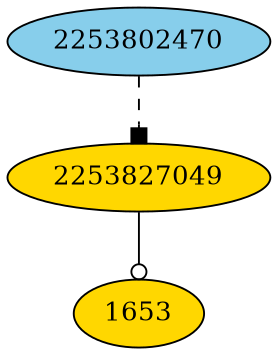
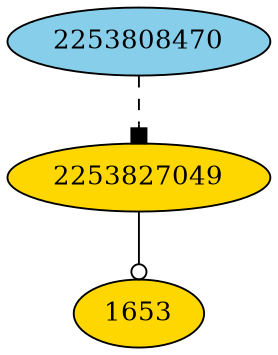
node "2253802470": label "2253802470" -> "2253808470"
